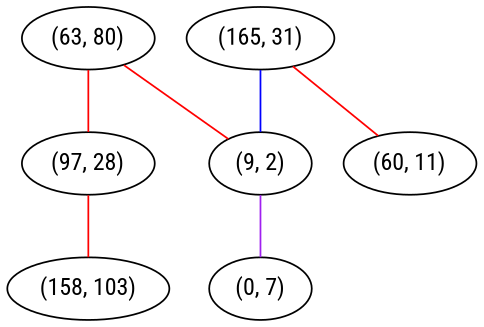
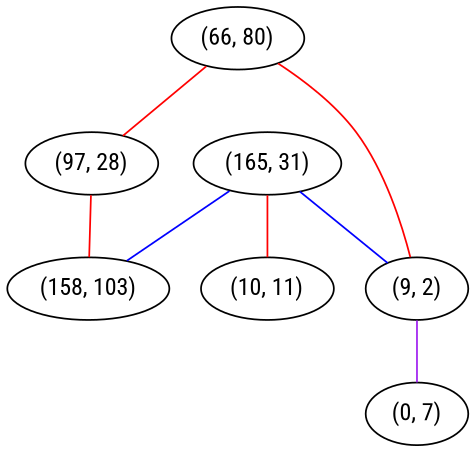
node "(63, 80)": label "(63, 80)" -> "(66, 80)"
node "(60, 11)": label "(60, 11)" -> "(10, 11)"
edge "(165, 31)" -- "(158, 103)": added
